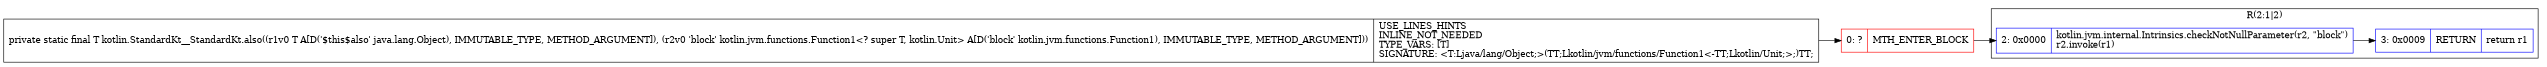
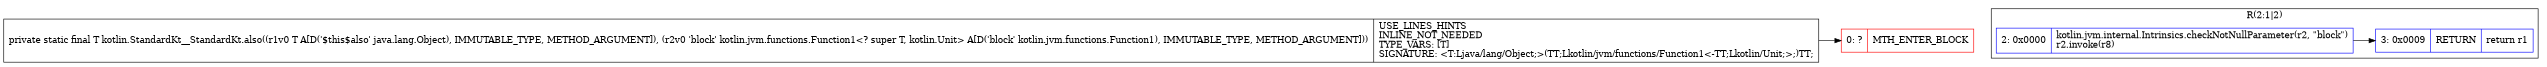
edge "0: ?" -> "2: 0x0000": removed
node "2: 0x0000": text "r2.invoke(r1)" -> "r2.invoke(r8)"
